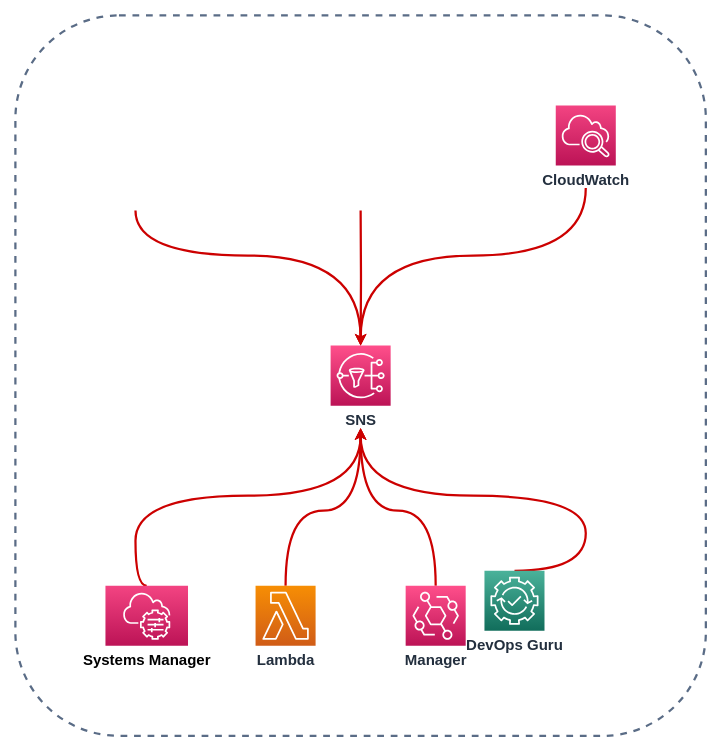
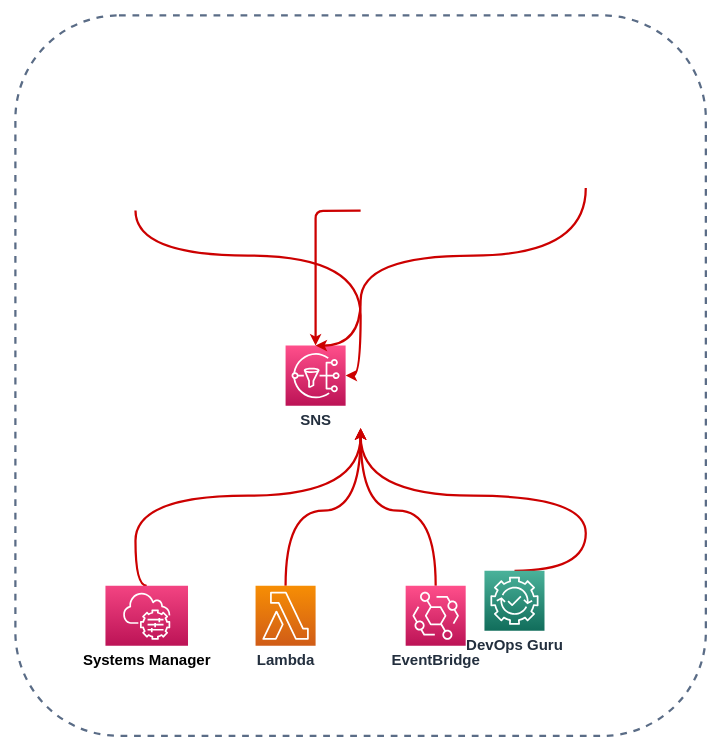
node "CloudWatch": removed
node "SNS": moved (360, 375) -> (315, 375)
node "Manager": label "Manager" -> "EventBridge"
